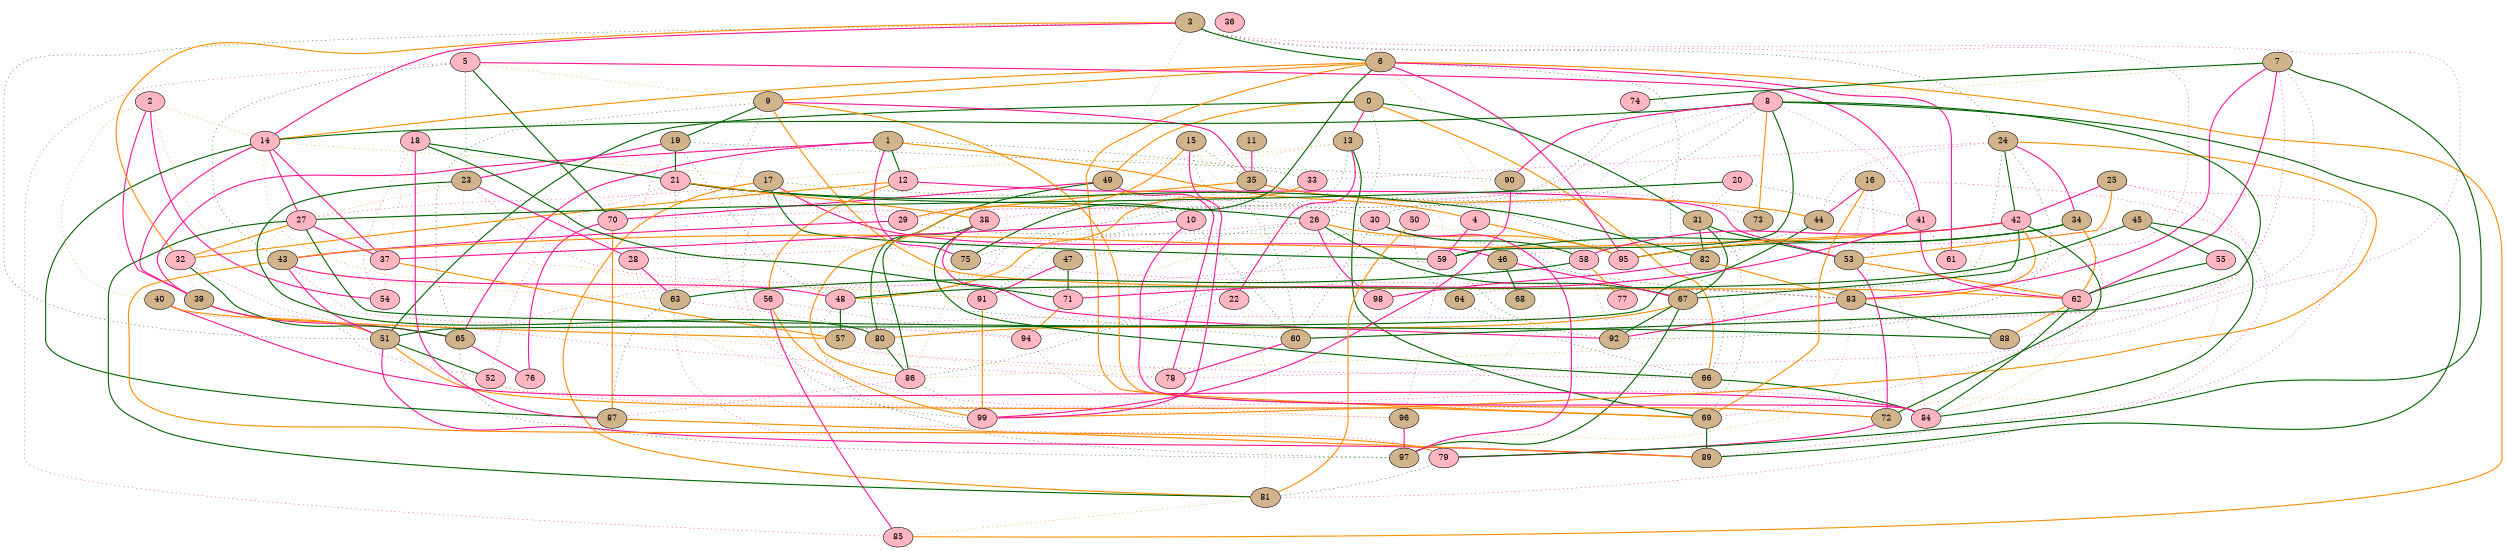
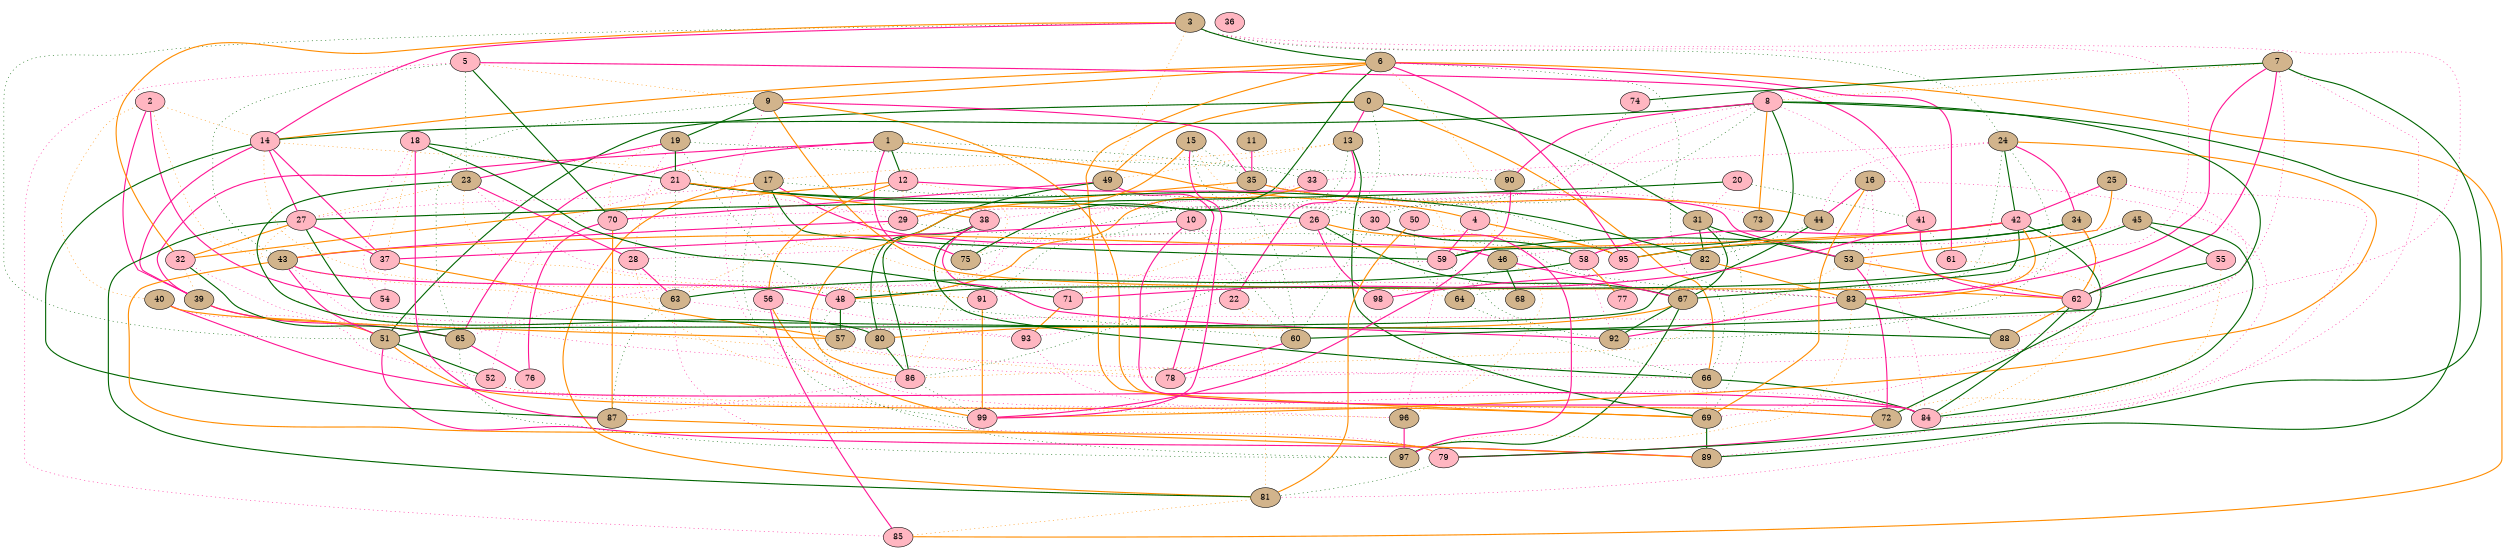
node "47": removed
edge "7" -- "60": now "7" -- "84"
node "94": label "94" -> "93"
